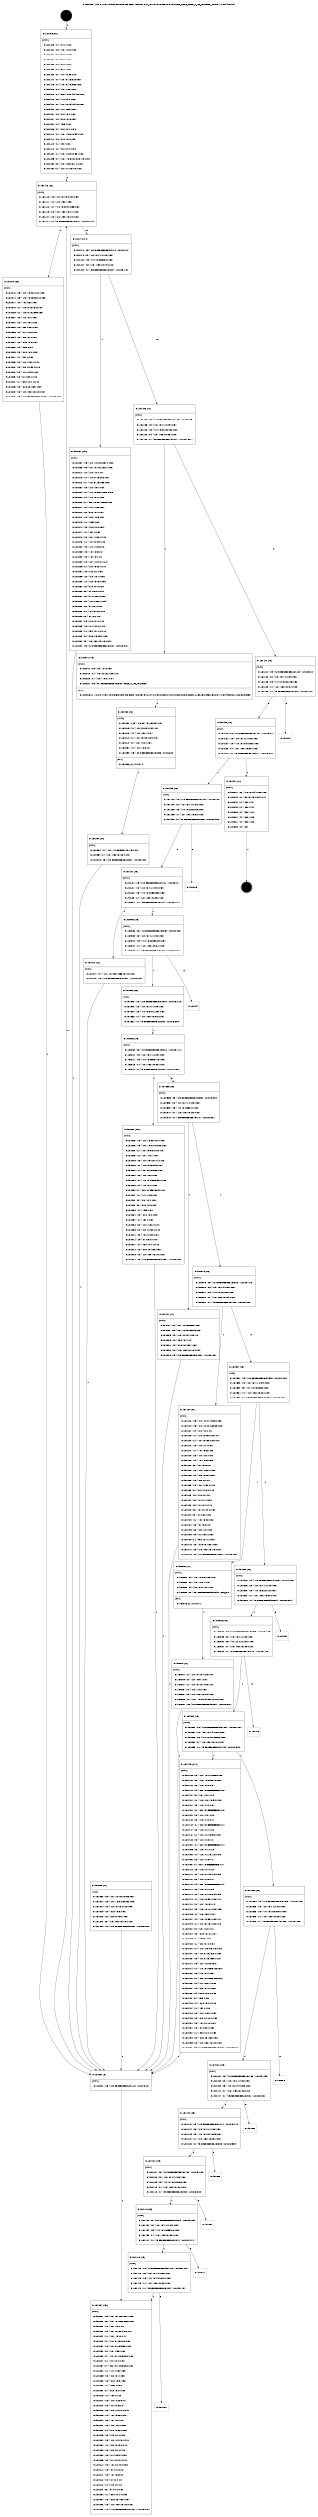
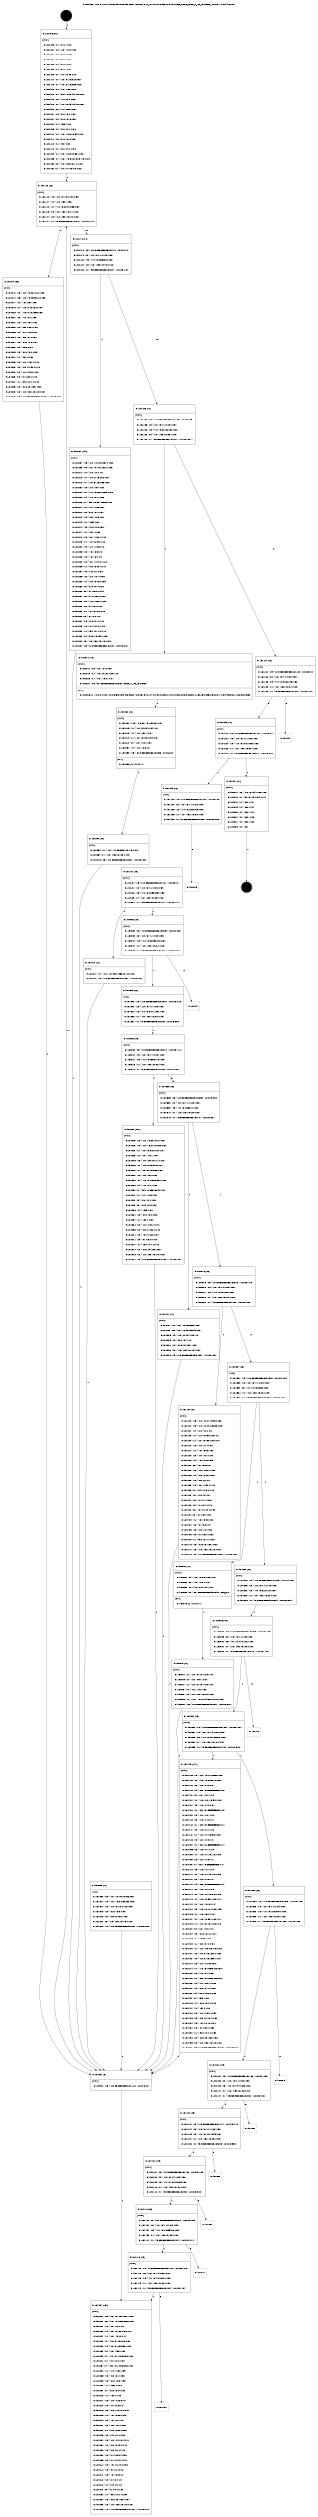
edge "0x4014d8 [25]" -> "0x4014f1 [25]": removed, label "8"
node "0x401cb4": removed
